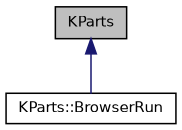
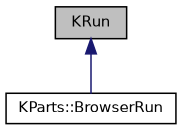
node "KParts": label "KParts" -> "KRun"
